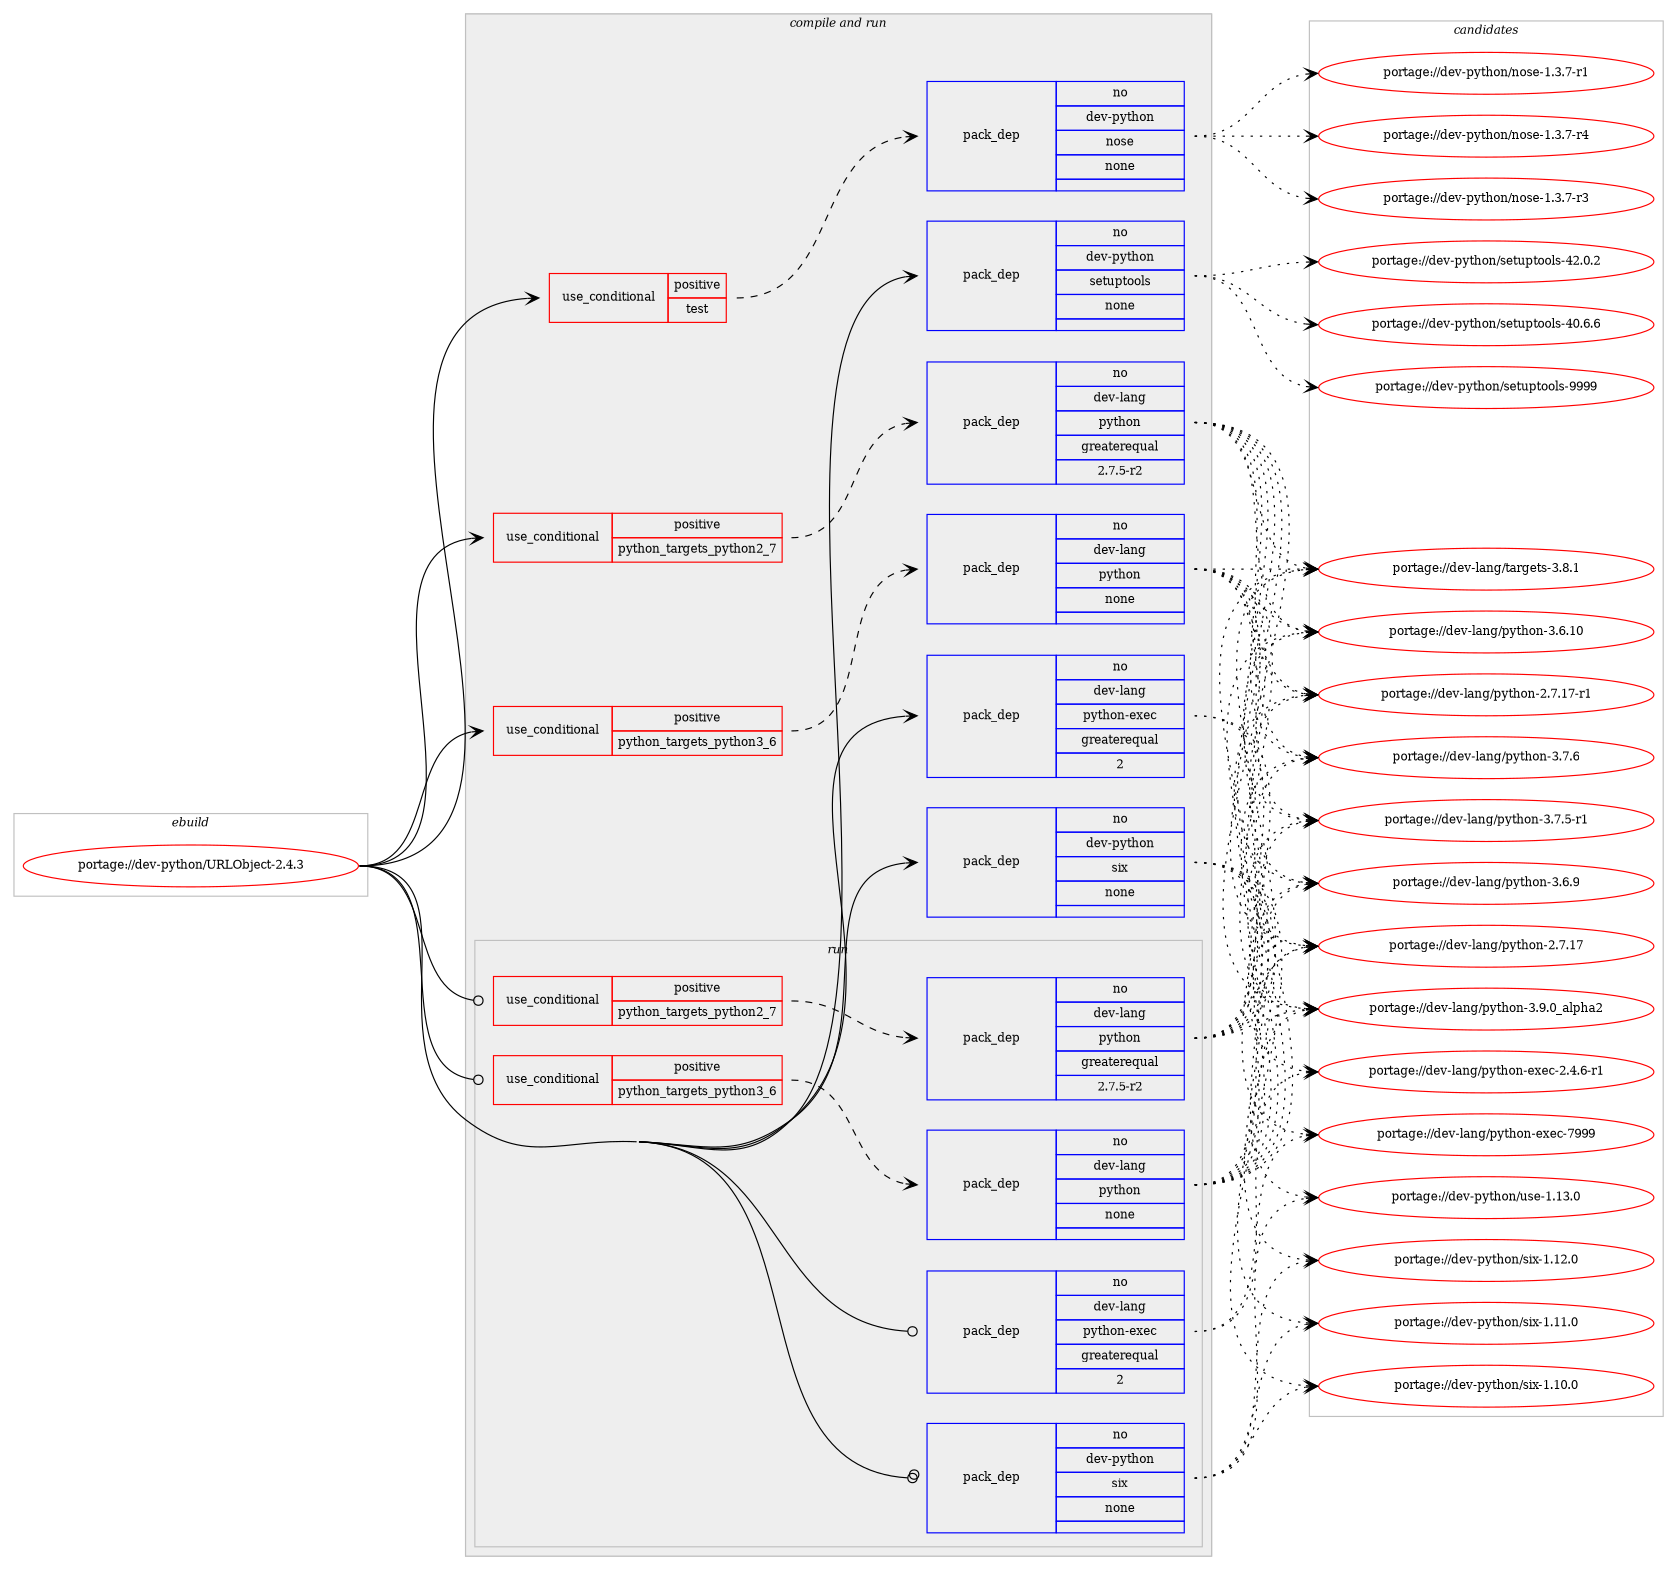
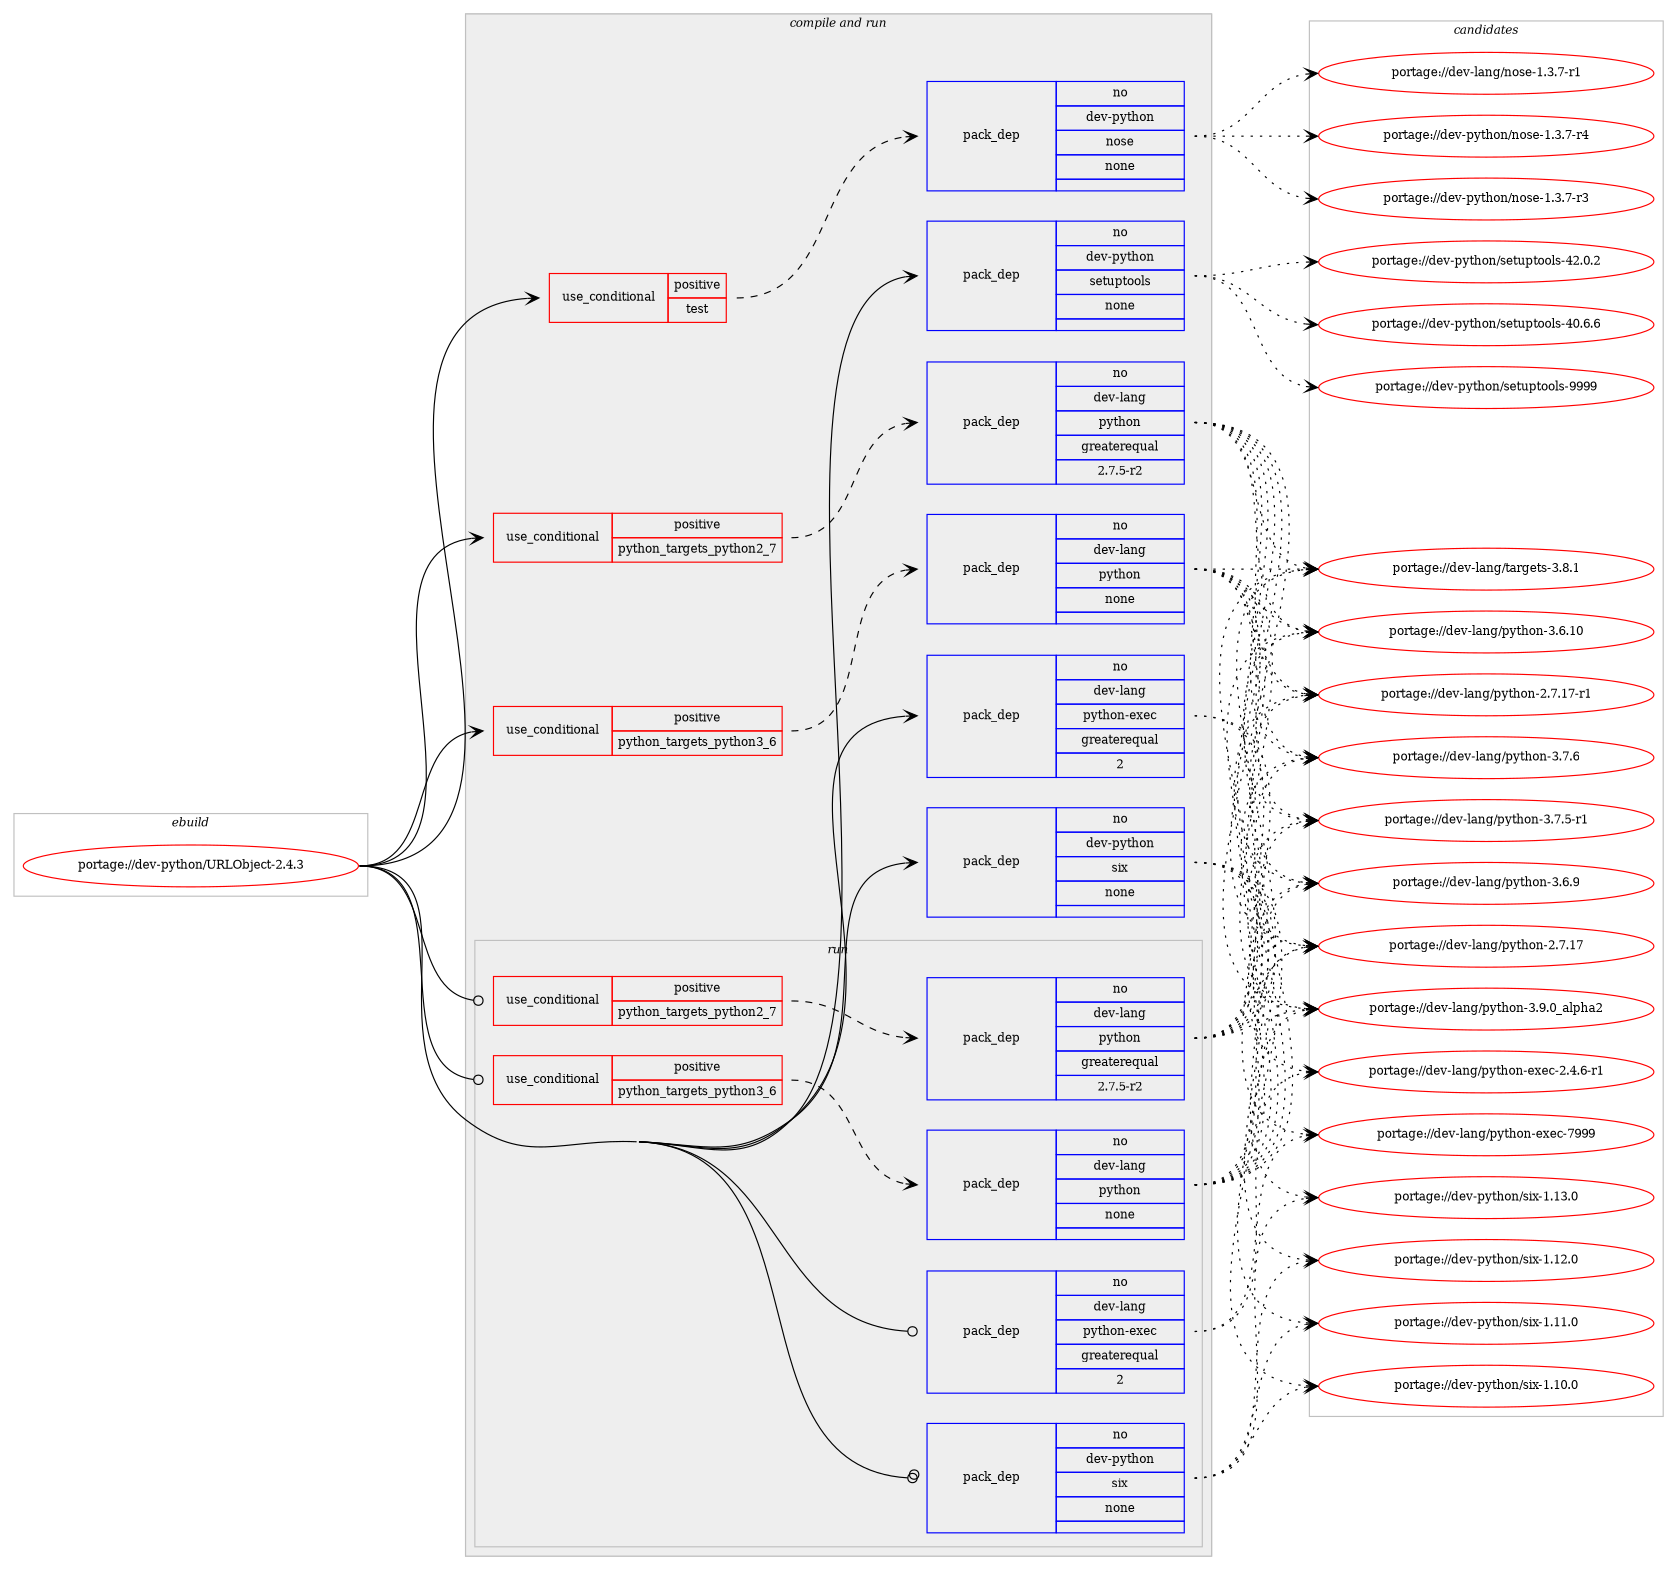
node "portage://dev-python/nose-1.3.7-r1": label "portage://dev-python/nose-1.3.7-r1" -> "portage://dev-lang/nose-1.3.7-r1"
node "portage://dev-python/use-1.13.0": label "portage://dev-python/use-1.13.0" -> "portage://dev-python/six-1.13.0"
